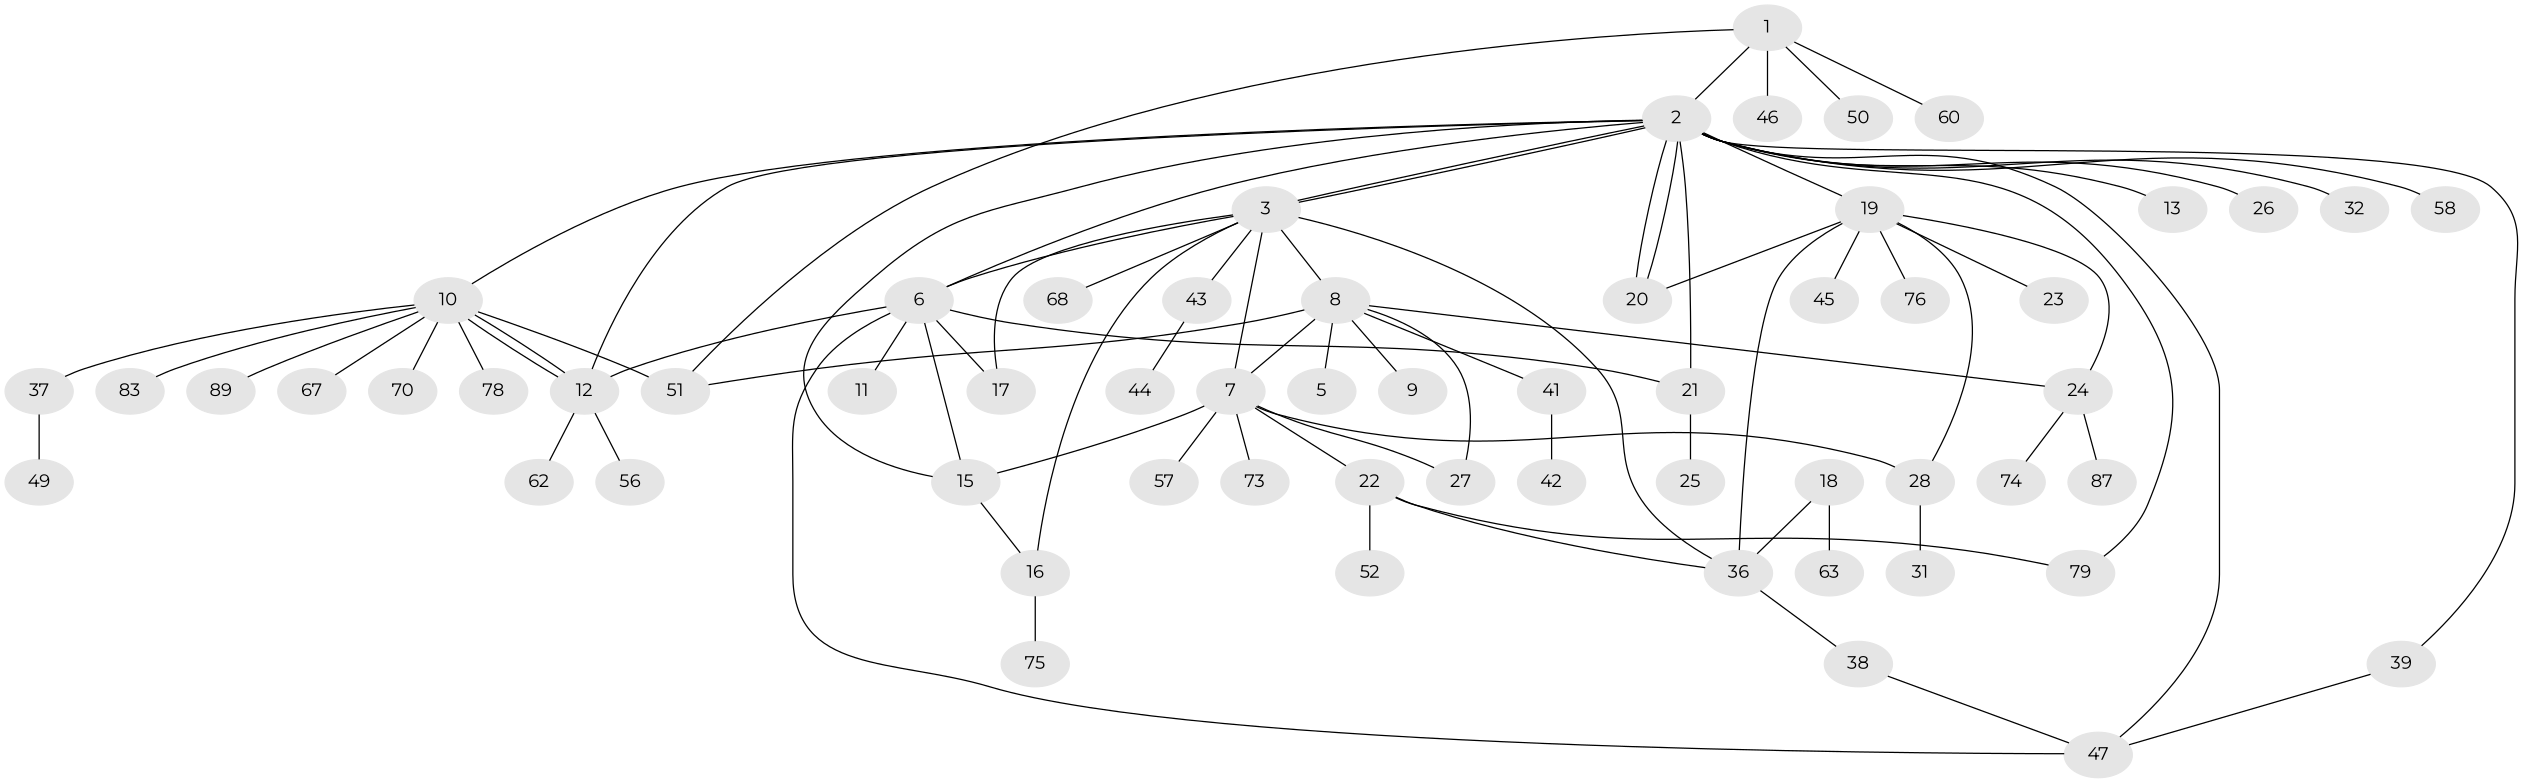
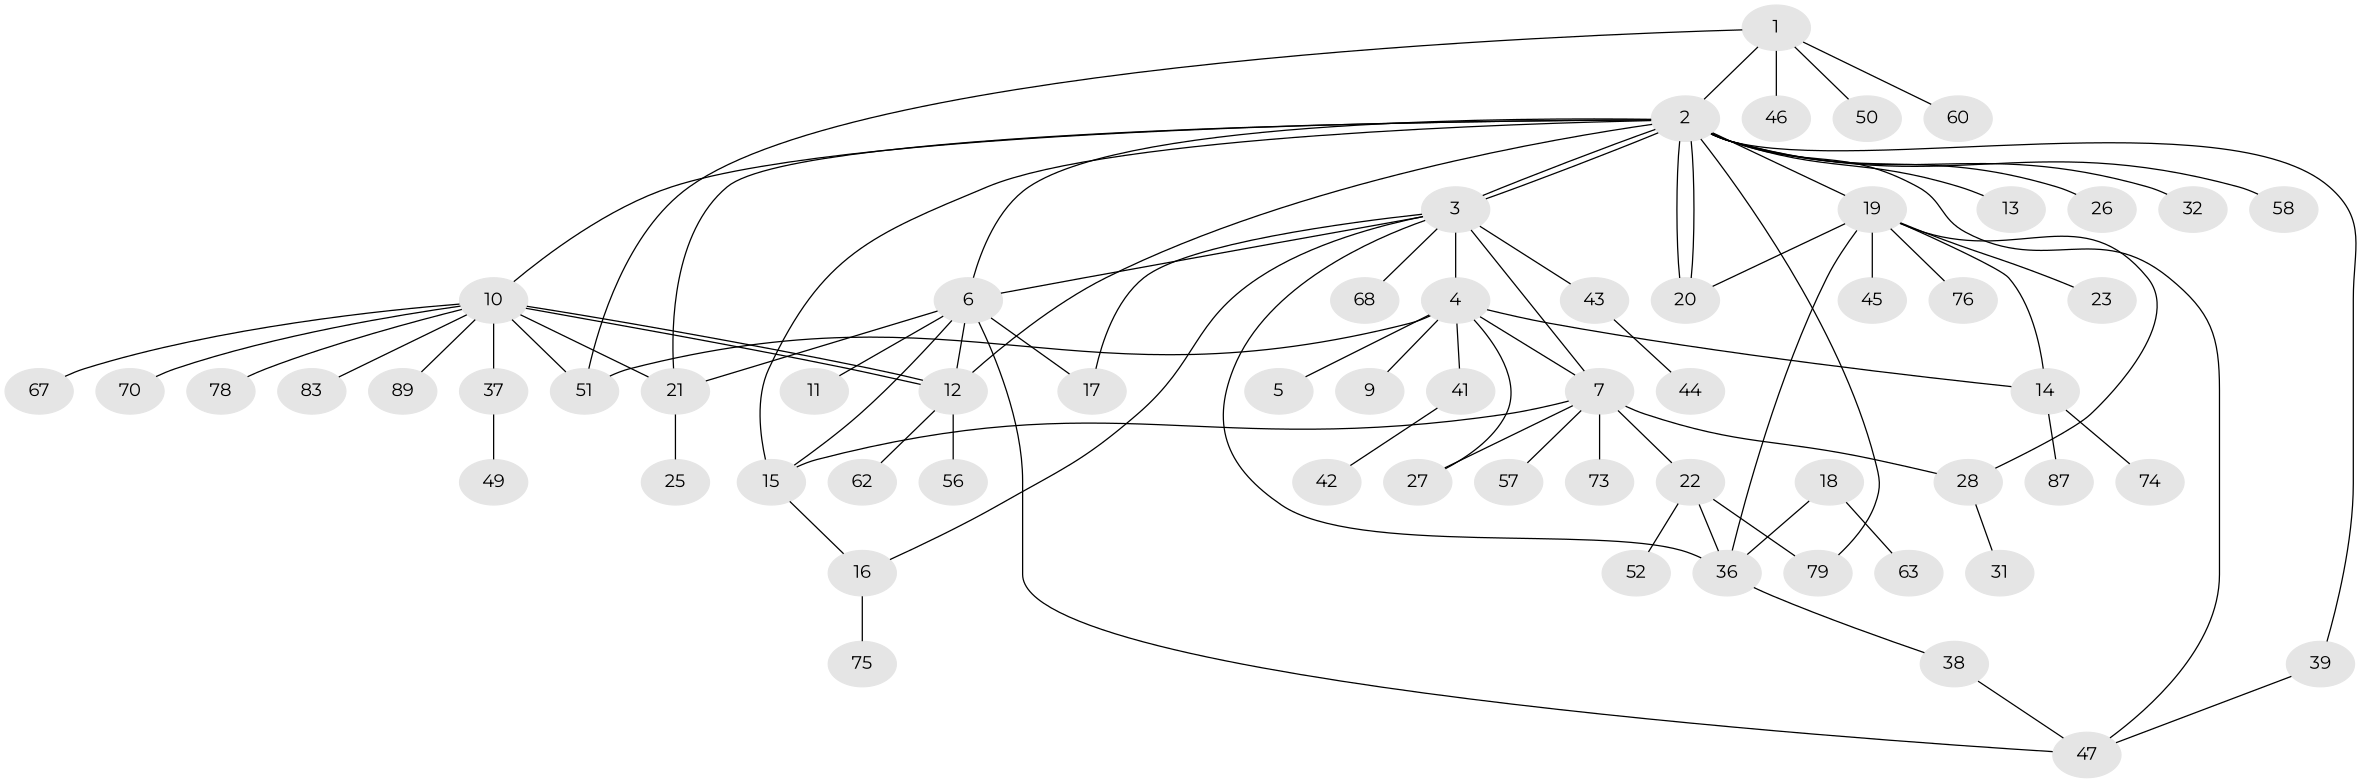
node "8": label "8" -> "4"
edge "10" -- "21": added
node "24": label "24" -> "14"
